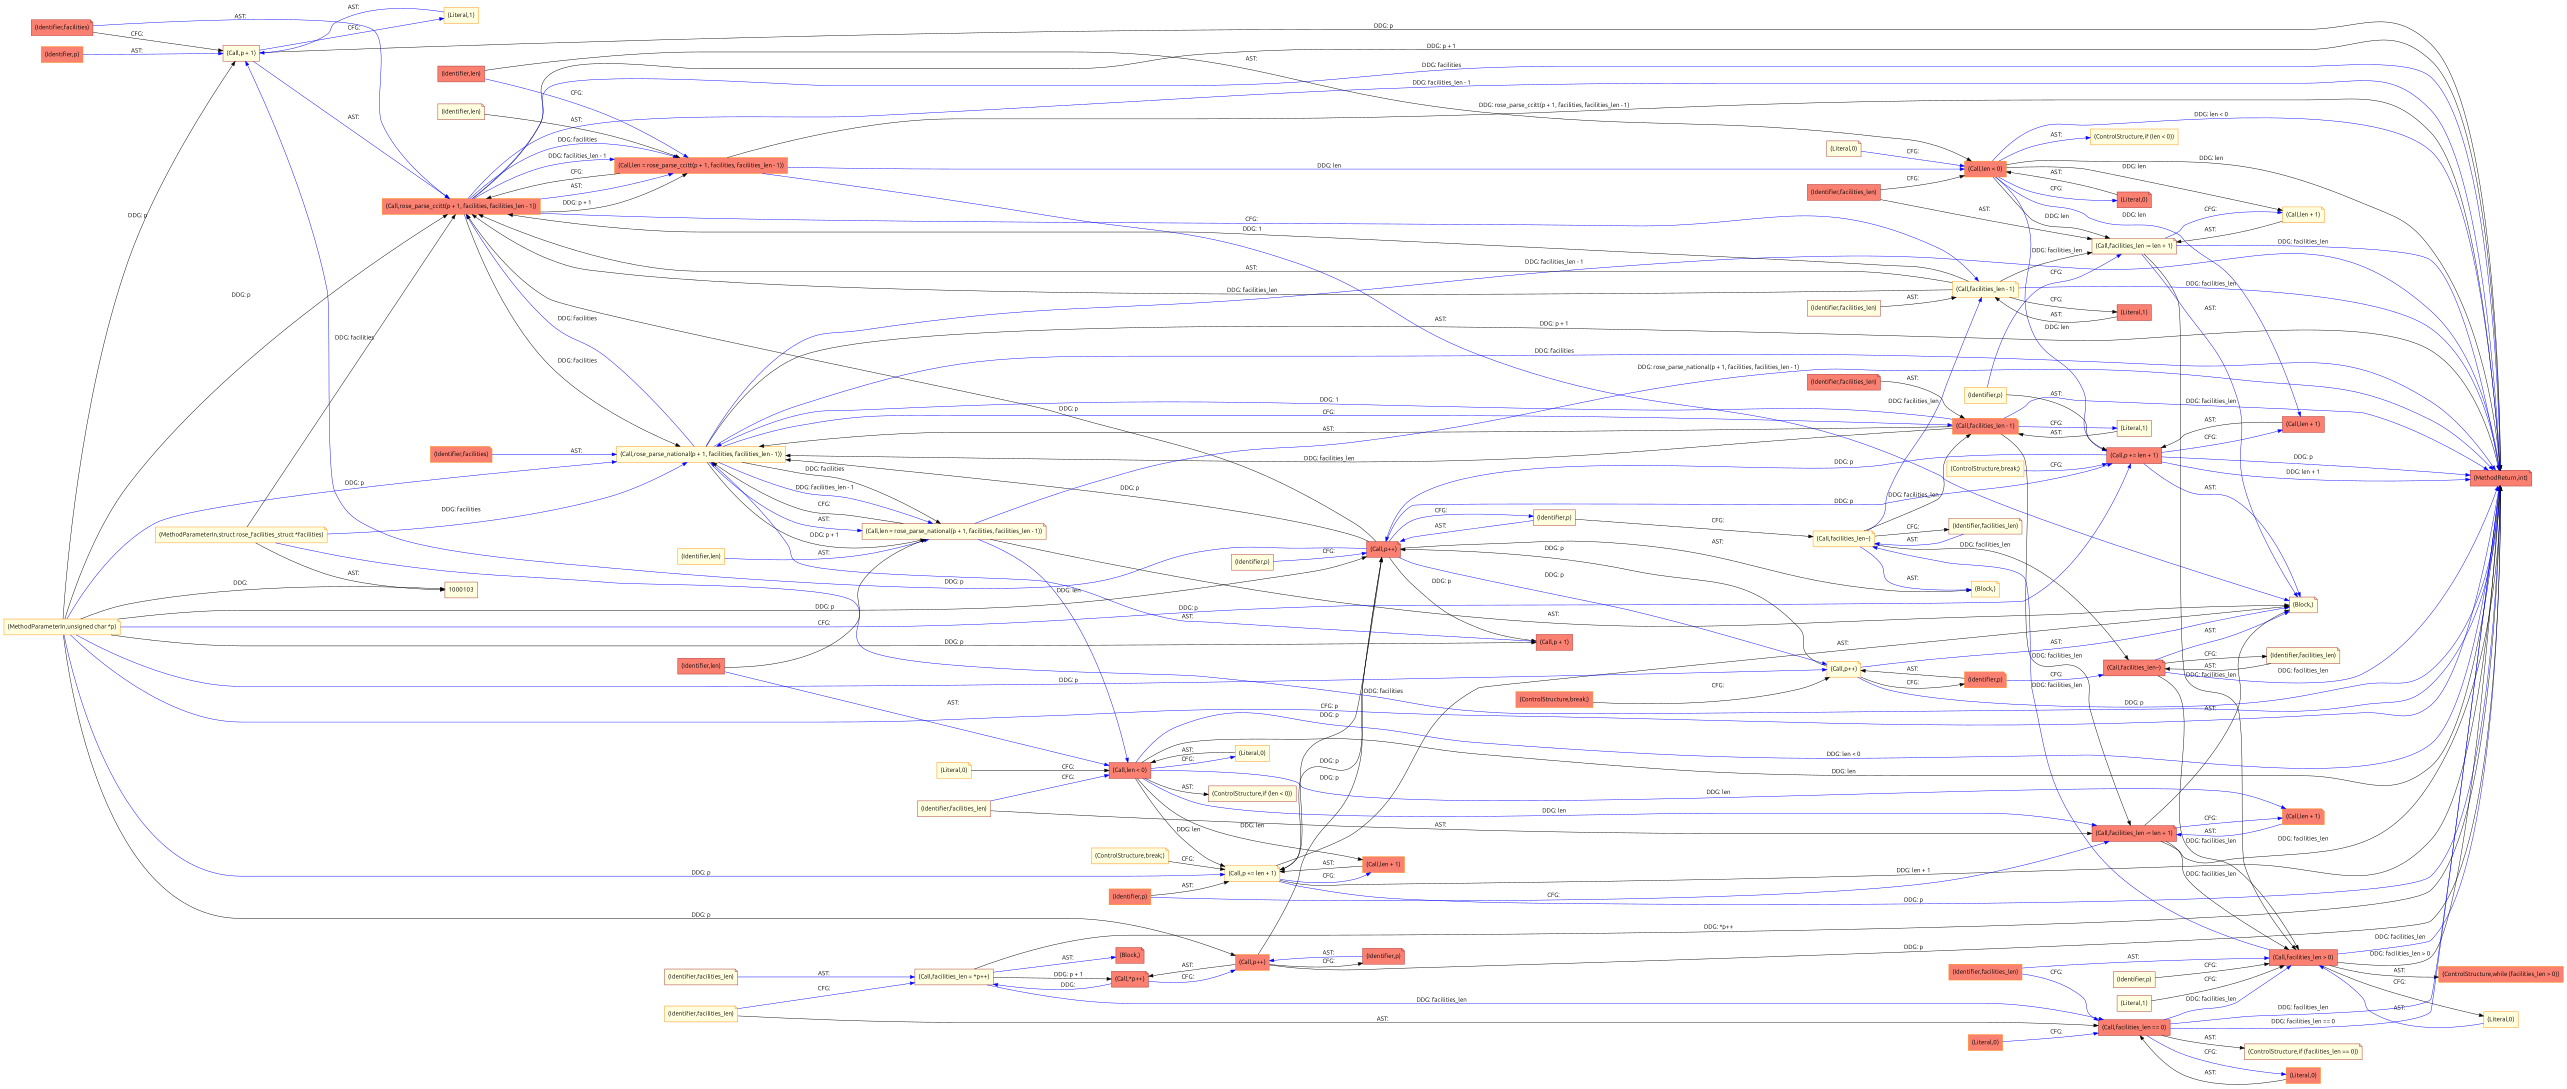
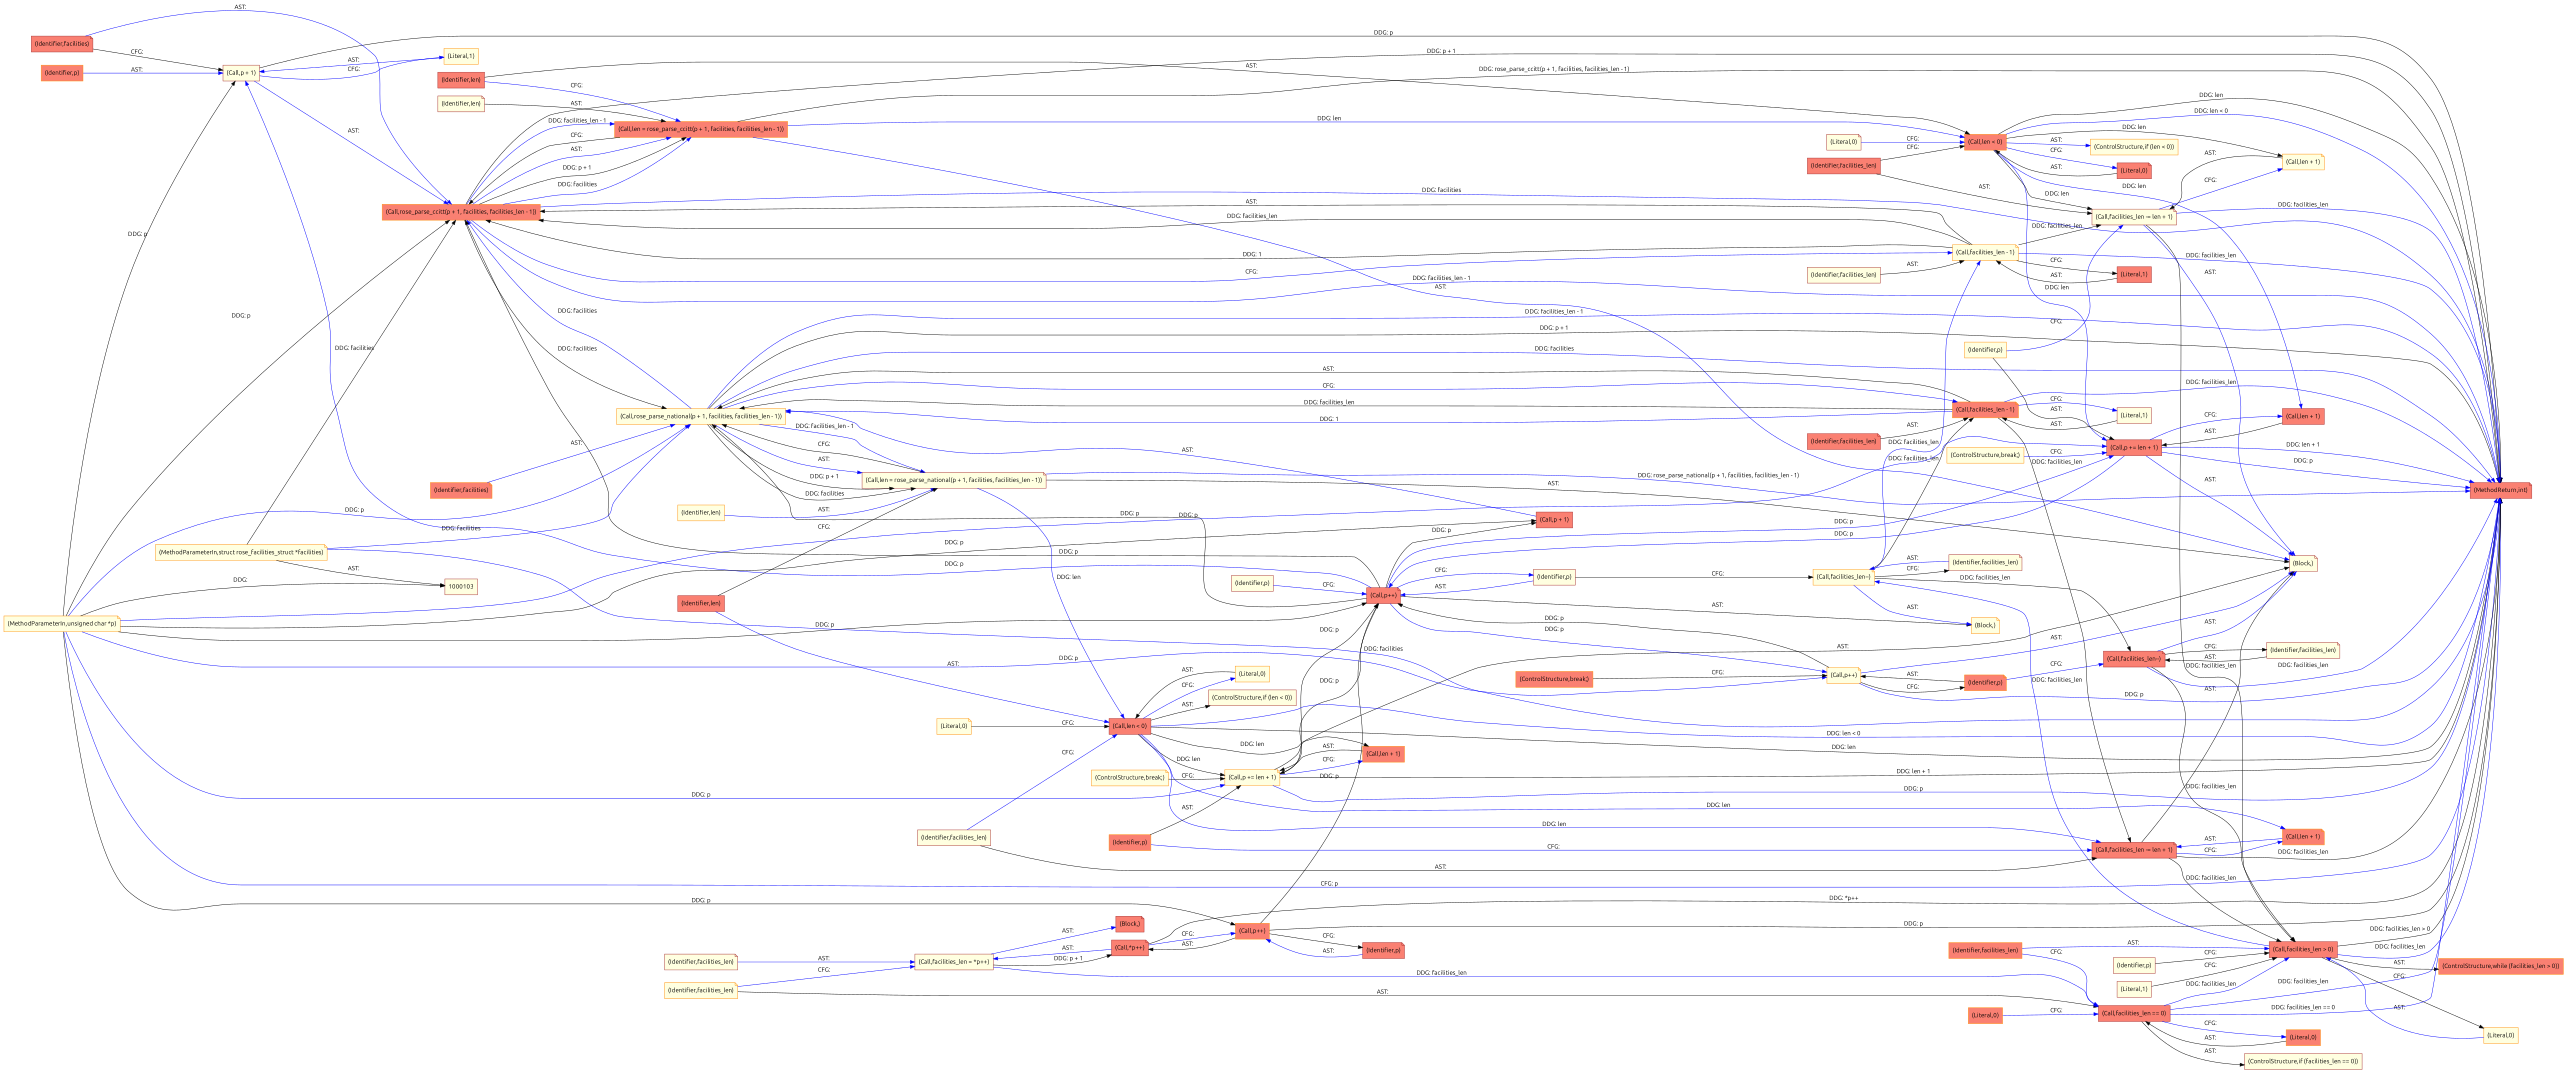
edge "(Call,facilities_len = *p++)" -> "(MethodReturn,int)": now "(Call,*p++)" -> "(MethodReturn,int)"
edge "(Call,*p++)" -> "(Call,facilities_len = *p++)": label "DDG: " -> "AST: "
node "(ControlStructure,if (facilities_len == 0))": shape note -> box
